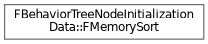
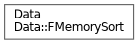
node "FBehaviorTreeNodeInitialization Data::FMemorySort": label "FBehaviorTreeNodeInitialization Data::FMemorySort" -> "Data Data::FMemorySort"
